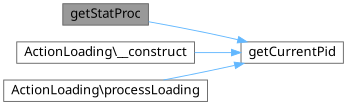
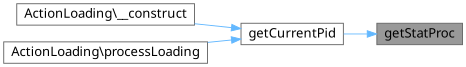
edge "getStatProc" -> "getCurrentPid": reversed
